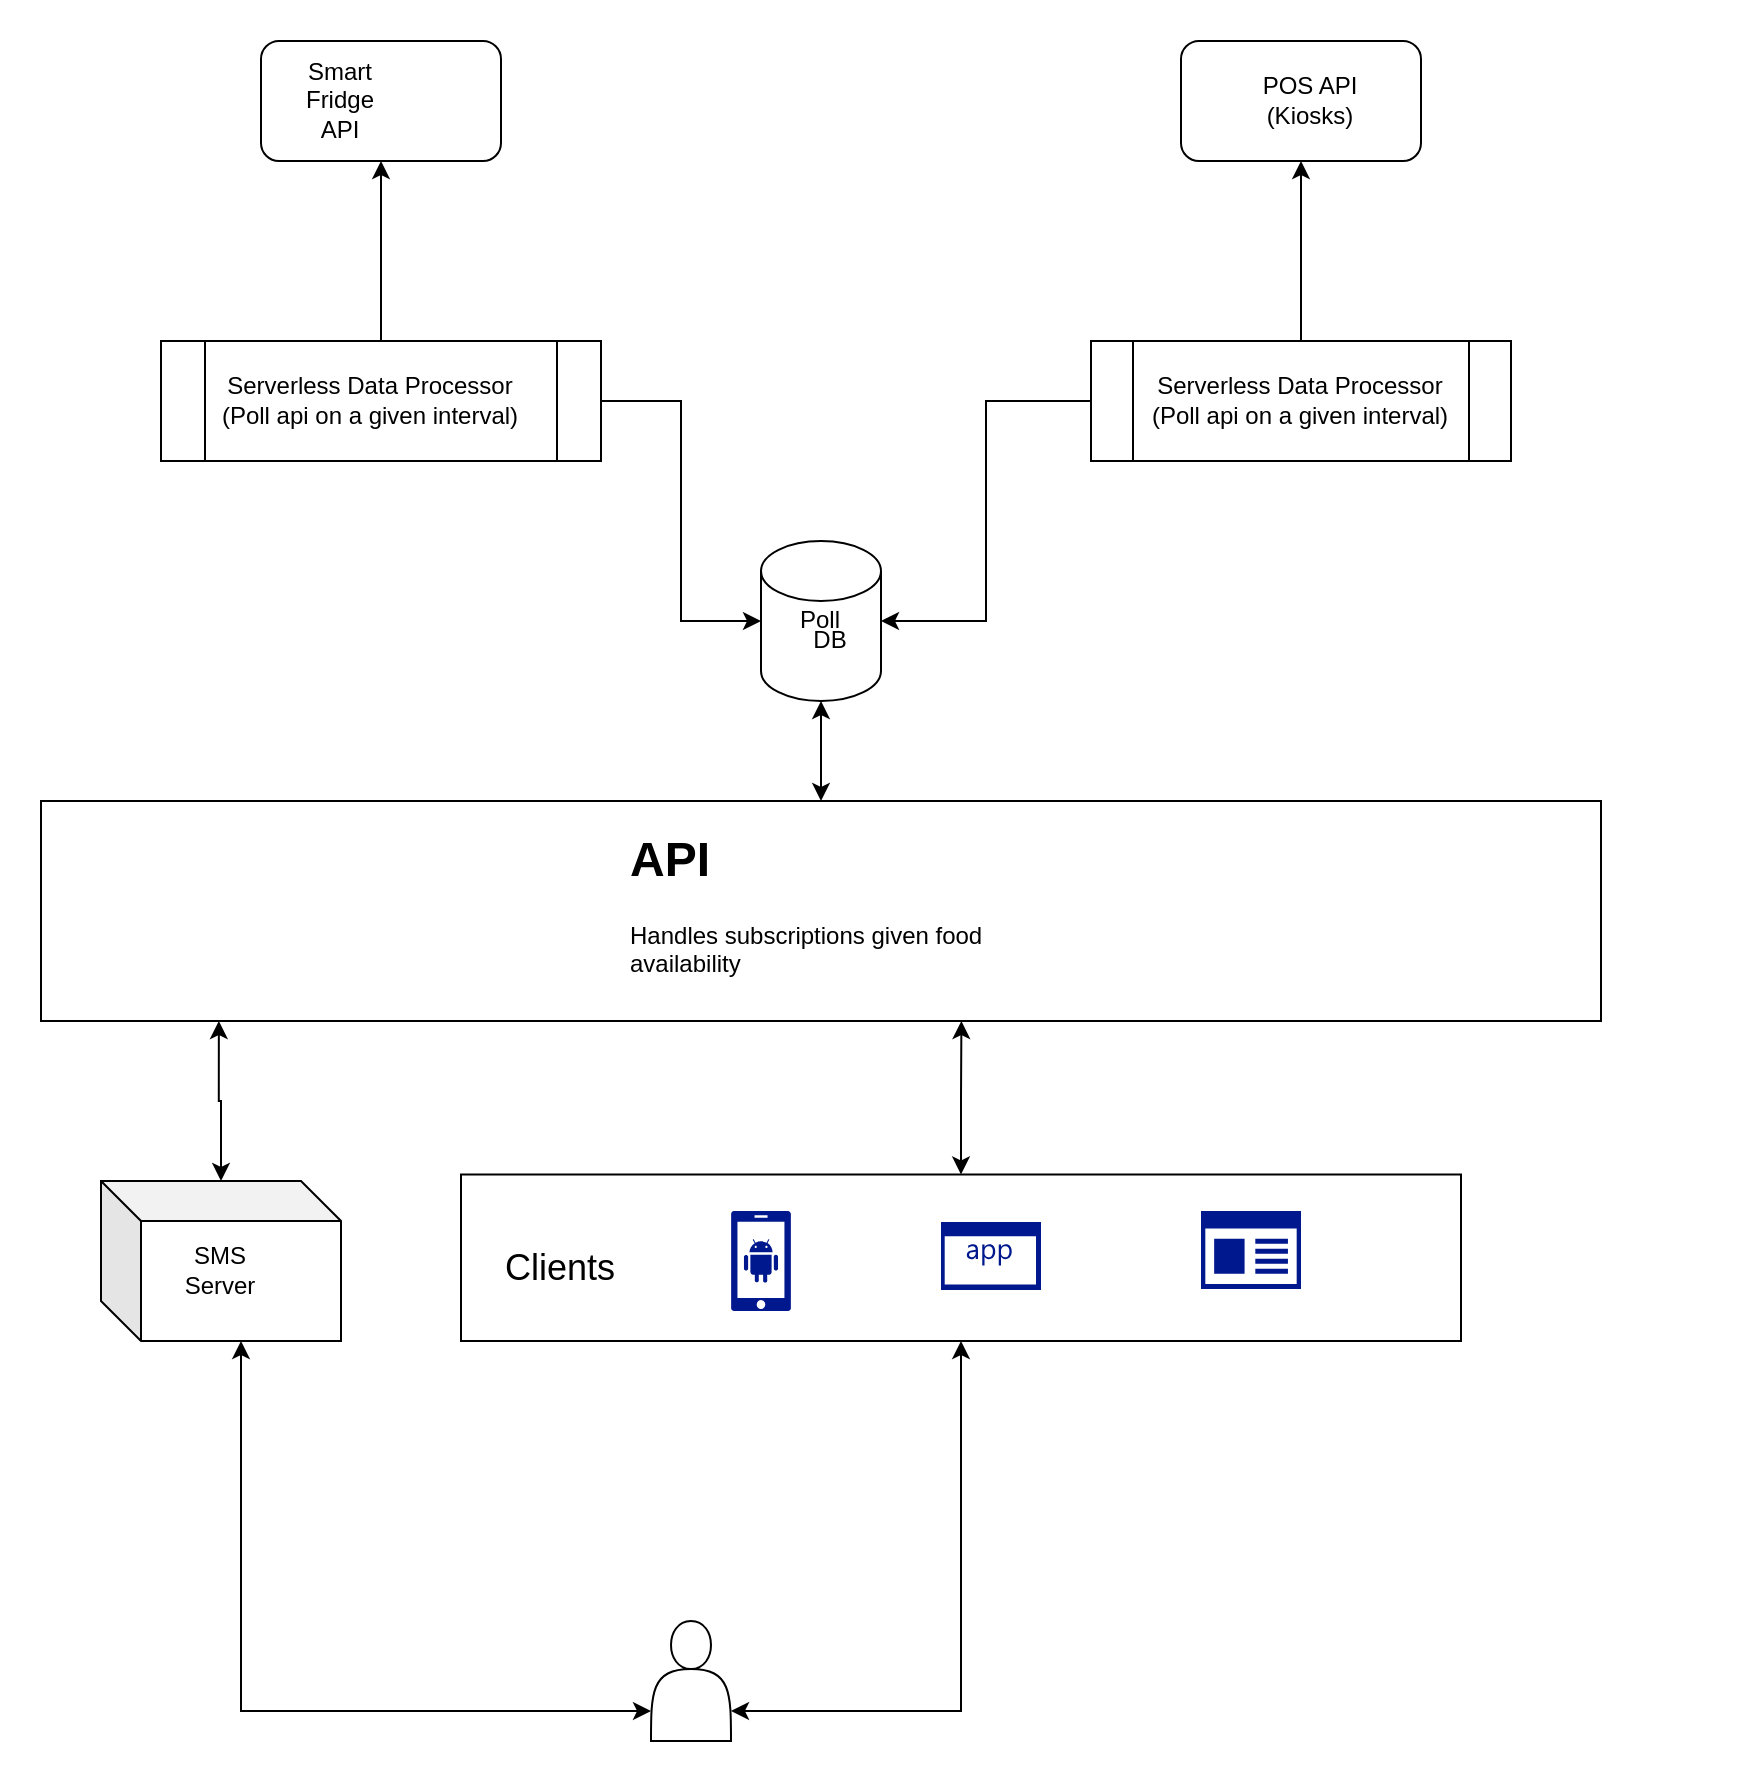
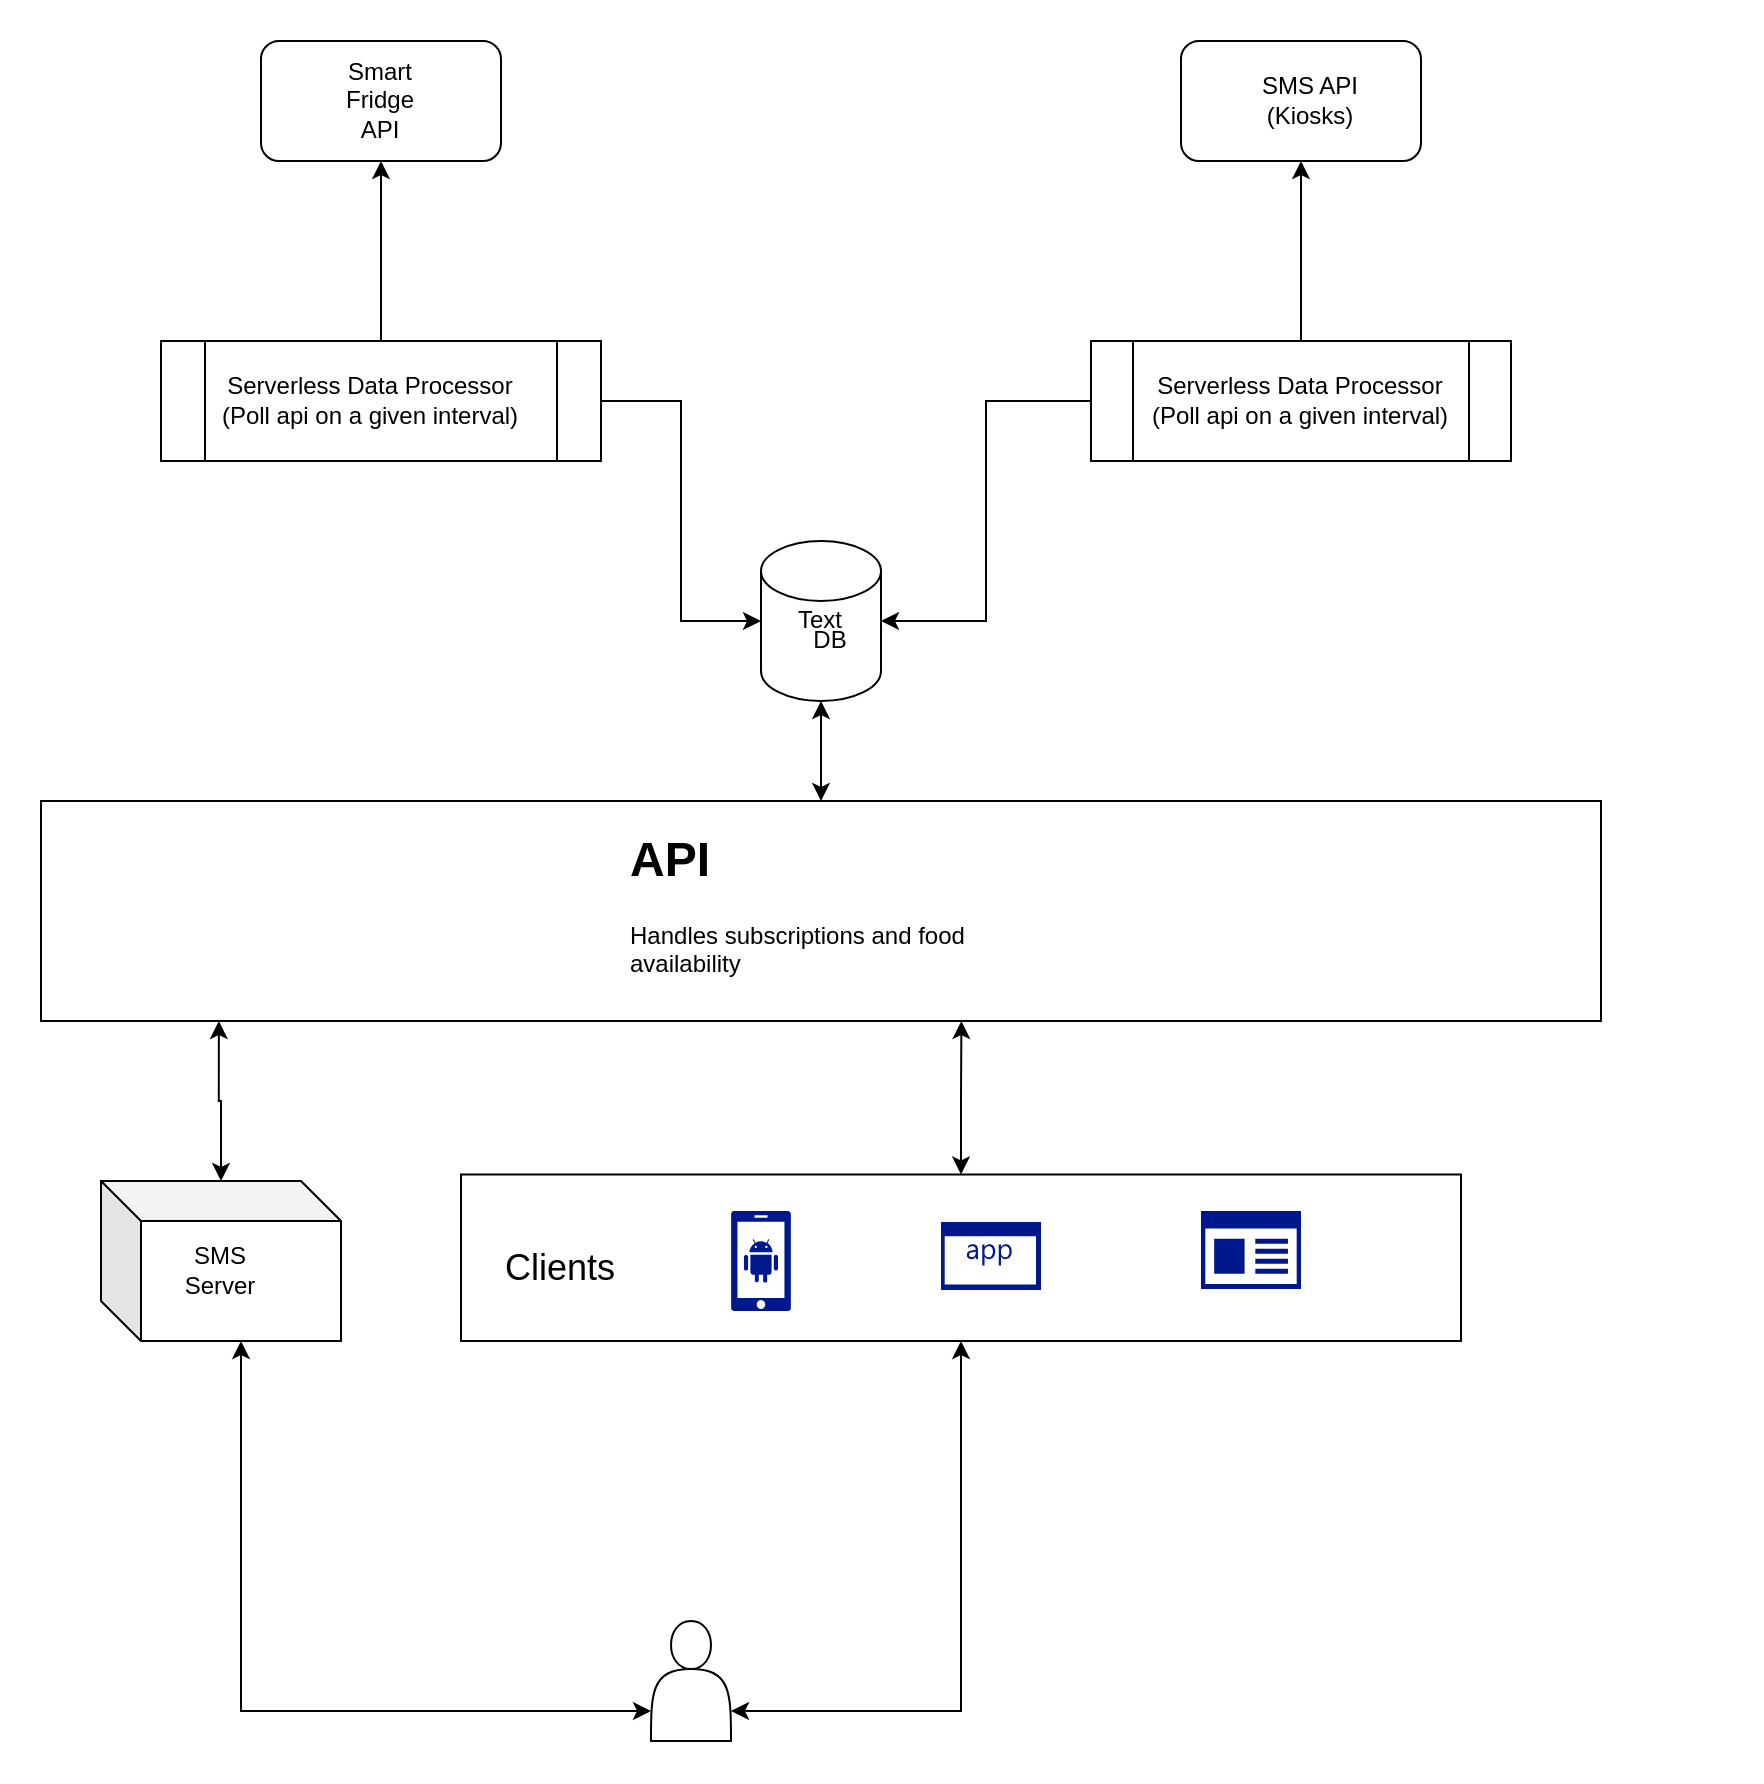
node "Smart Fridge API": moved (341, 101) -> (381, 101)
node "POS API (Kiosks)": label "POS API (Kiosks)" -> "SMS API (Kiosks)"
node "Poll": label "Poll" -> "Text"
node "APIHandles subscriptions given food availability": label "APIHandles subscriptions given food availability" -> "APIHandles subscriptions and food availability"
